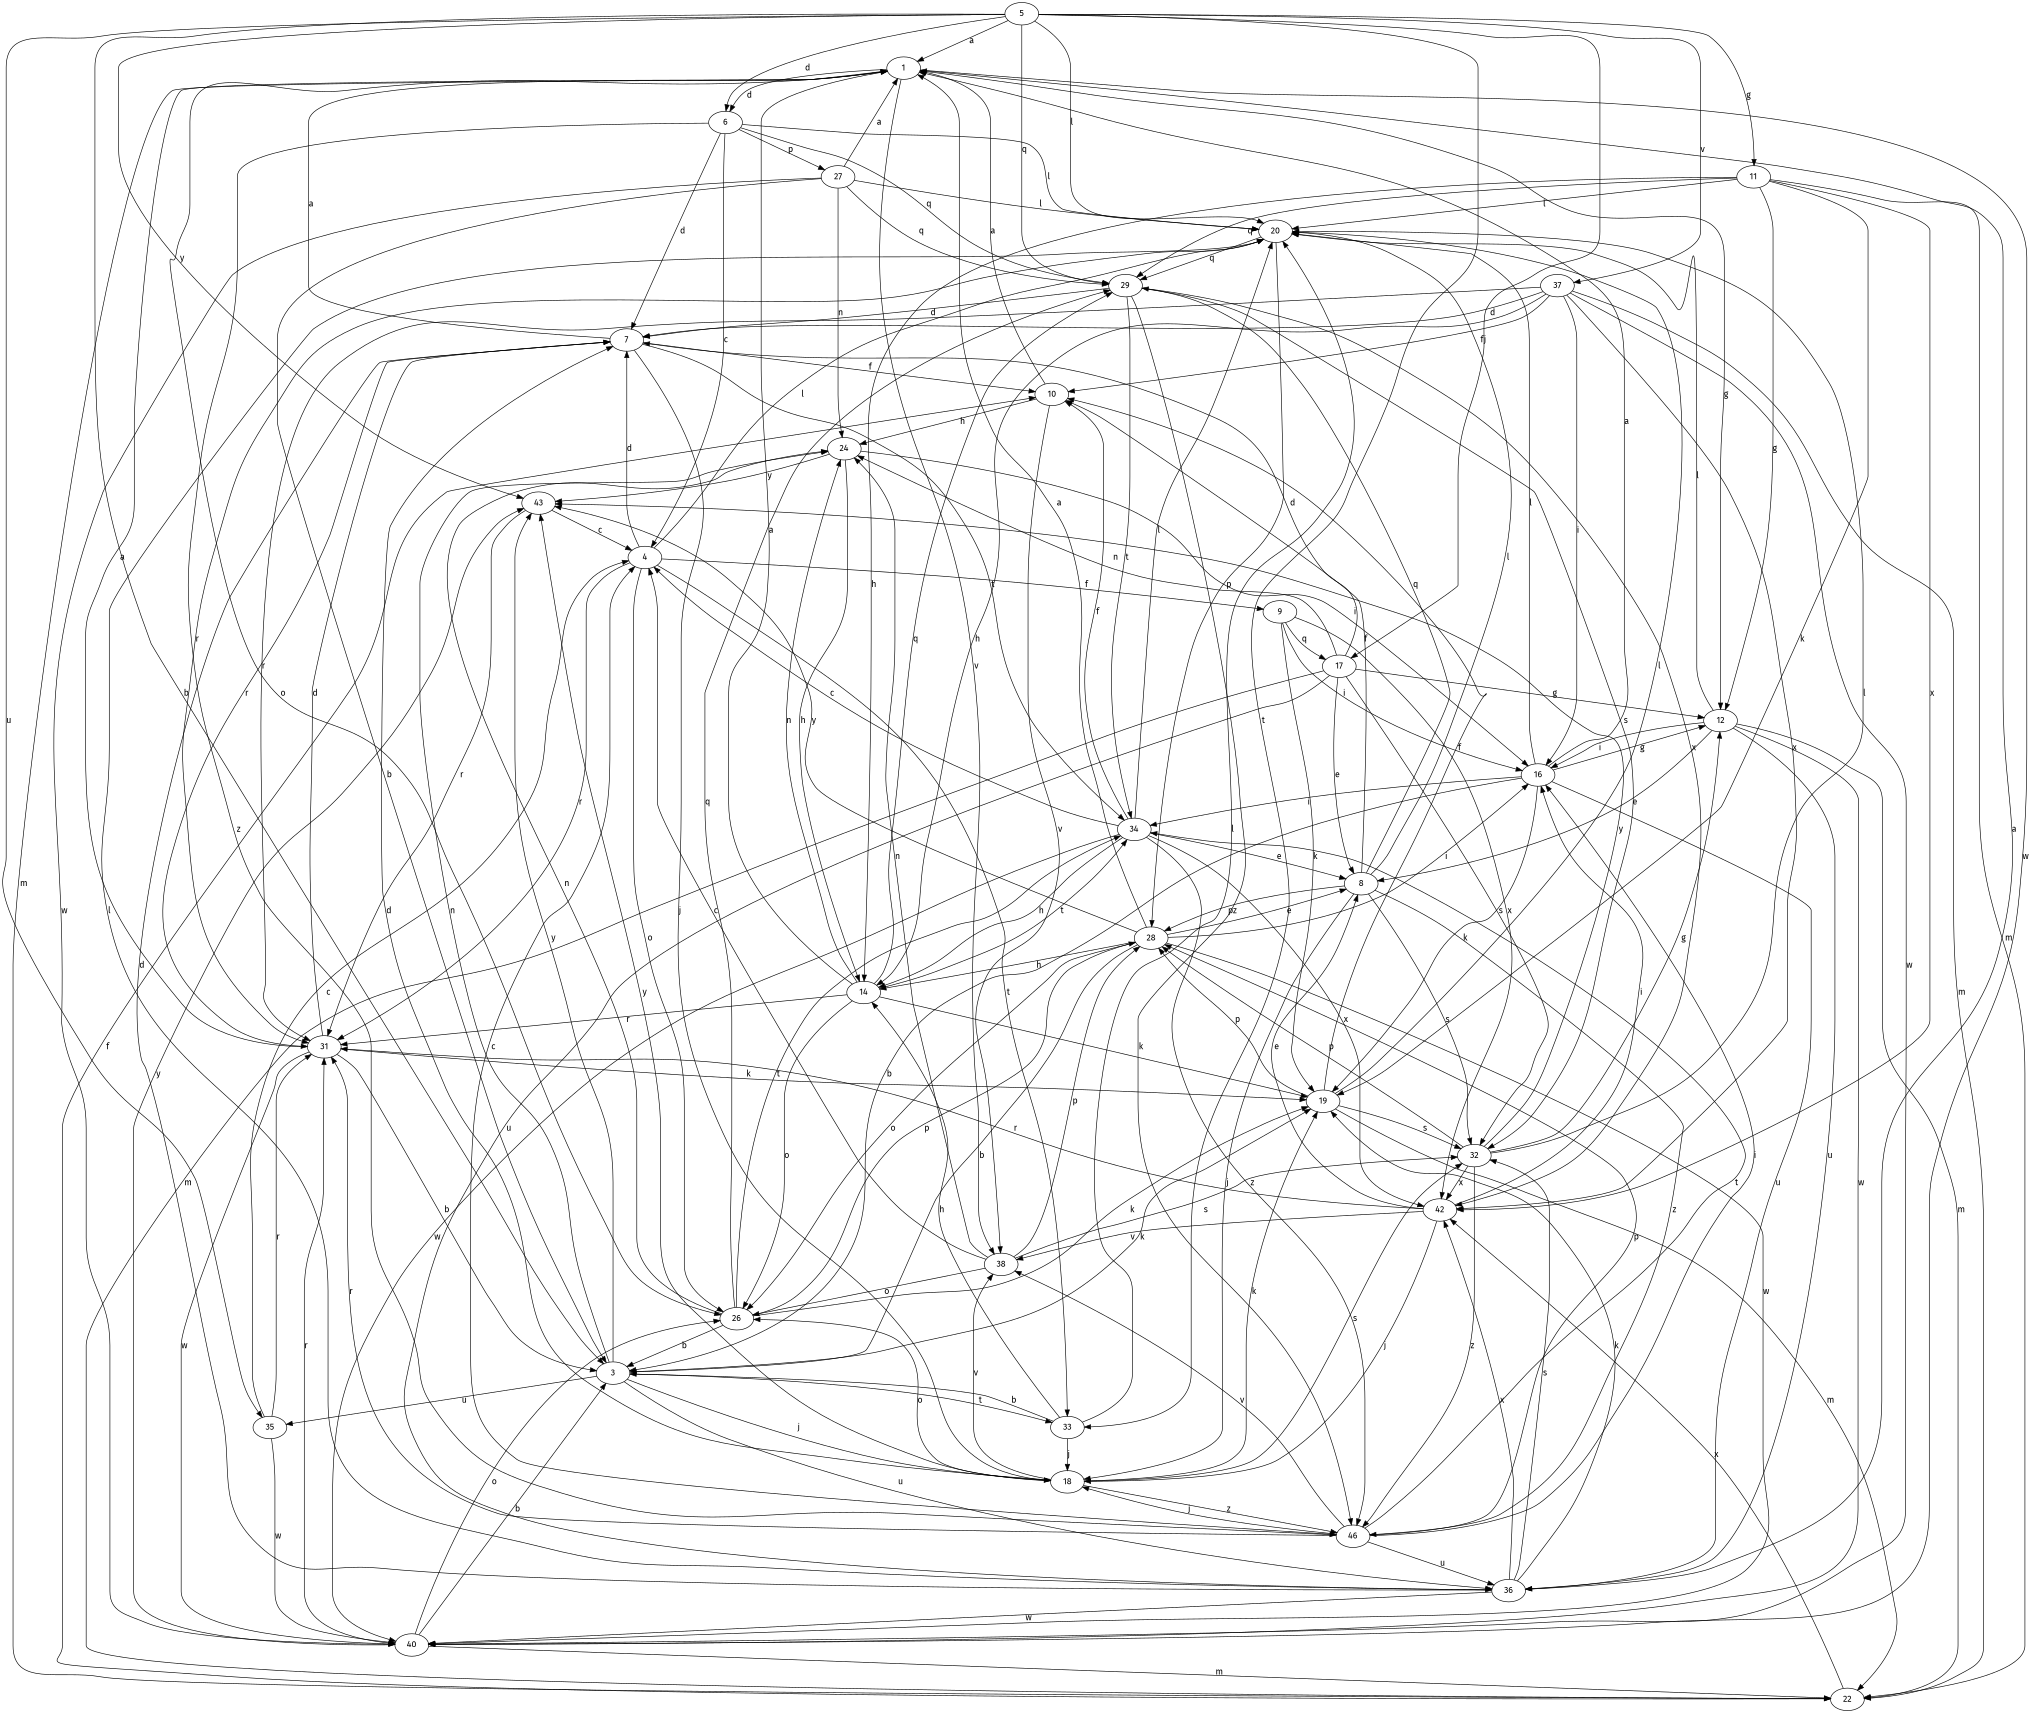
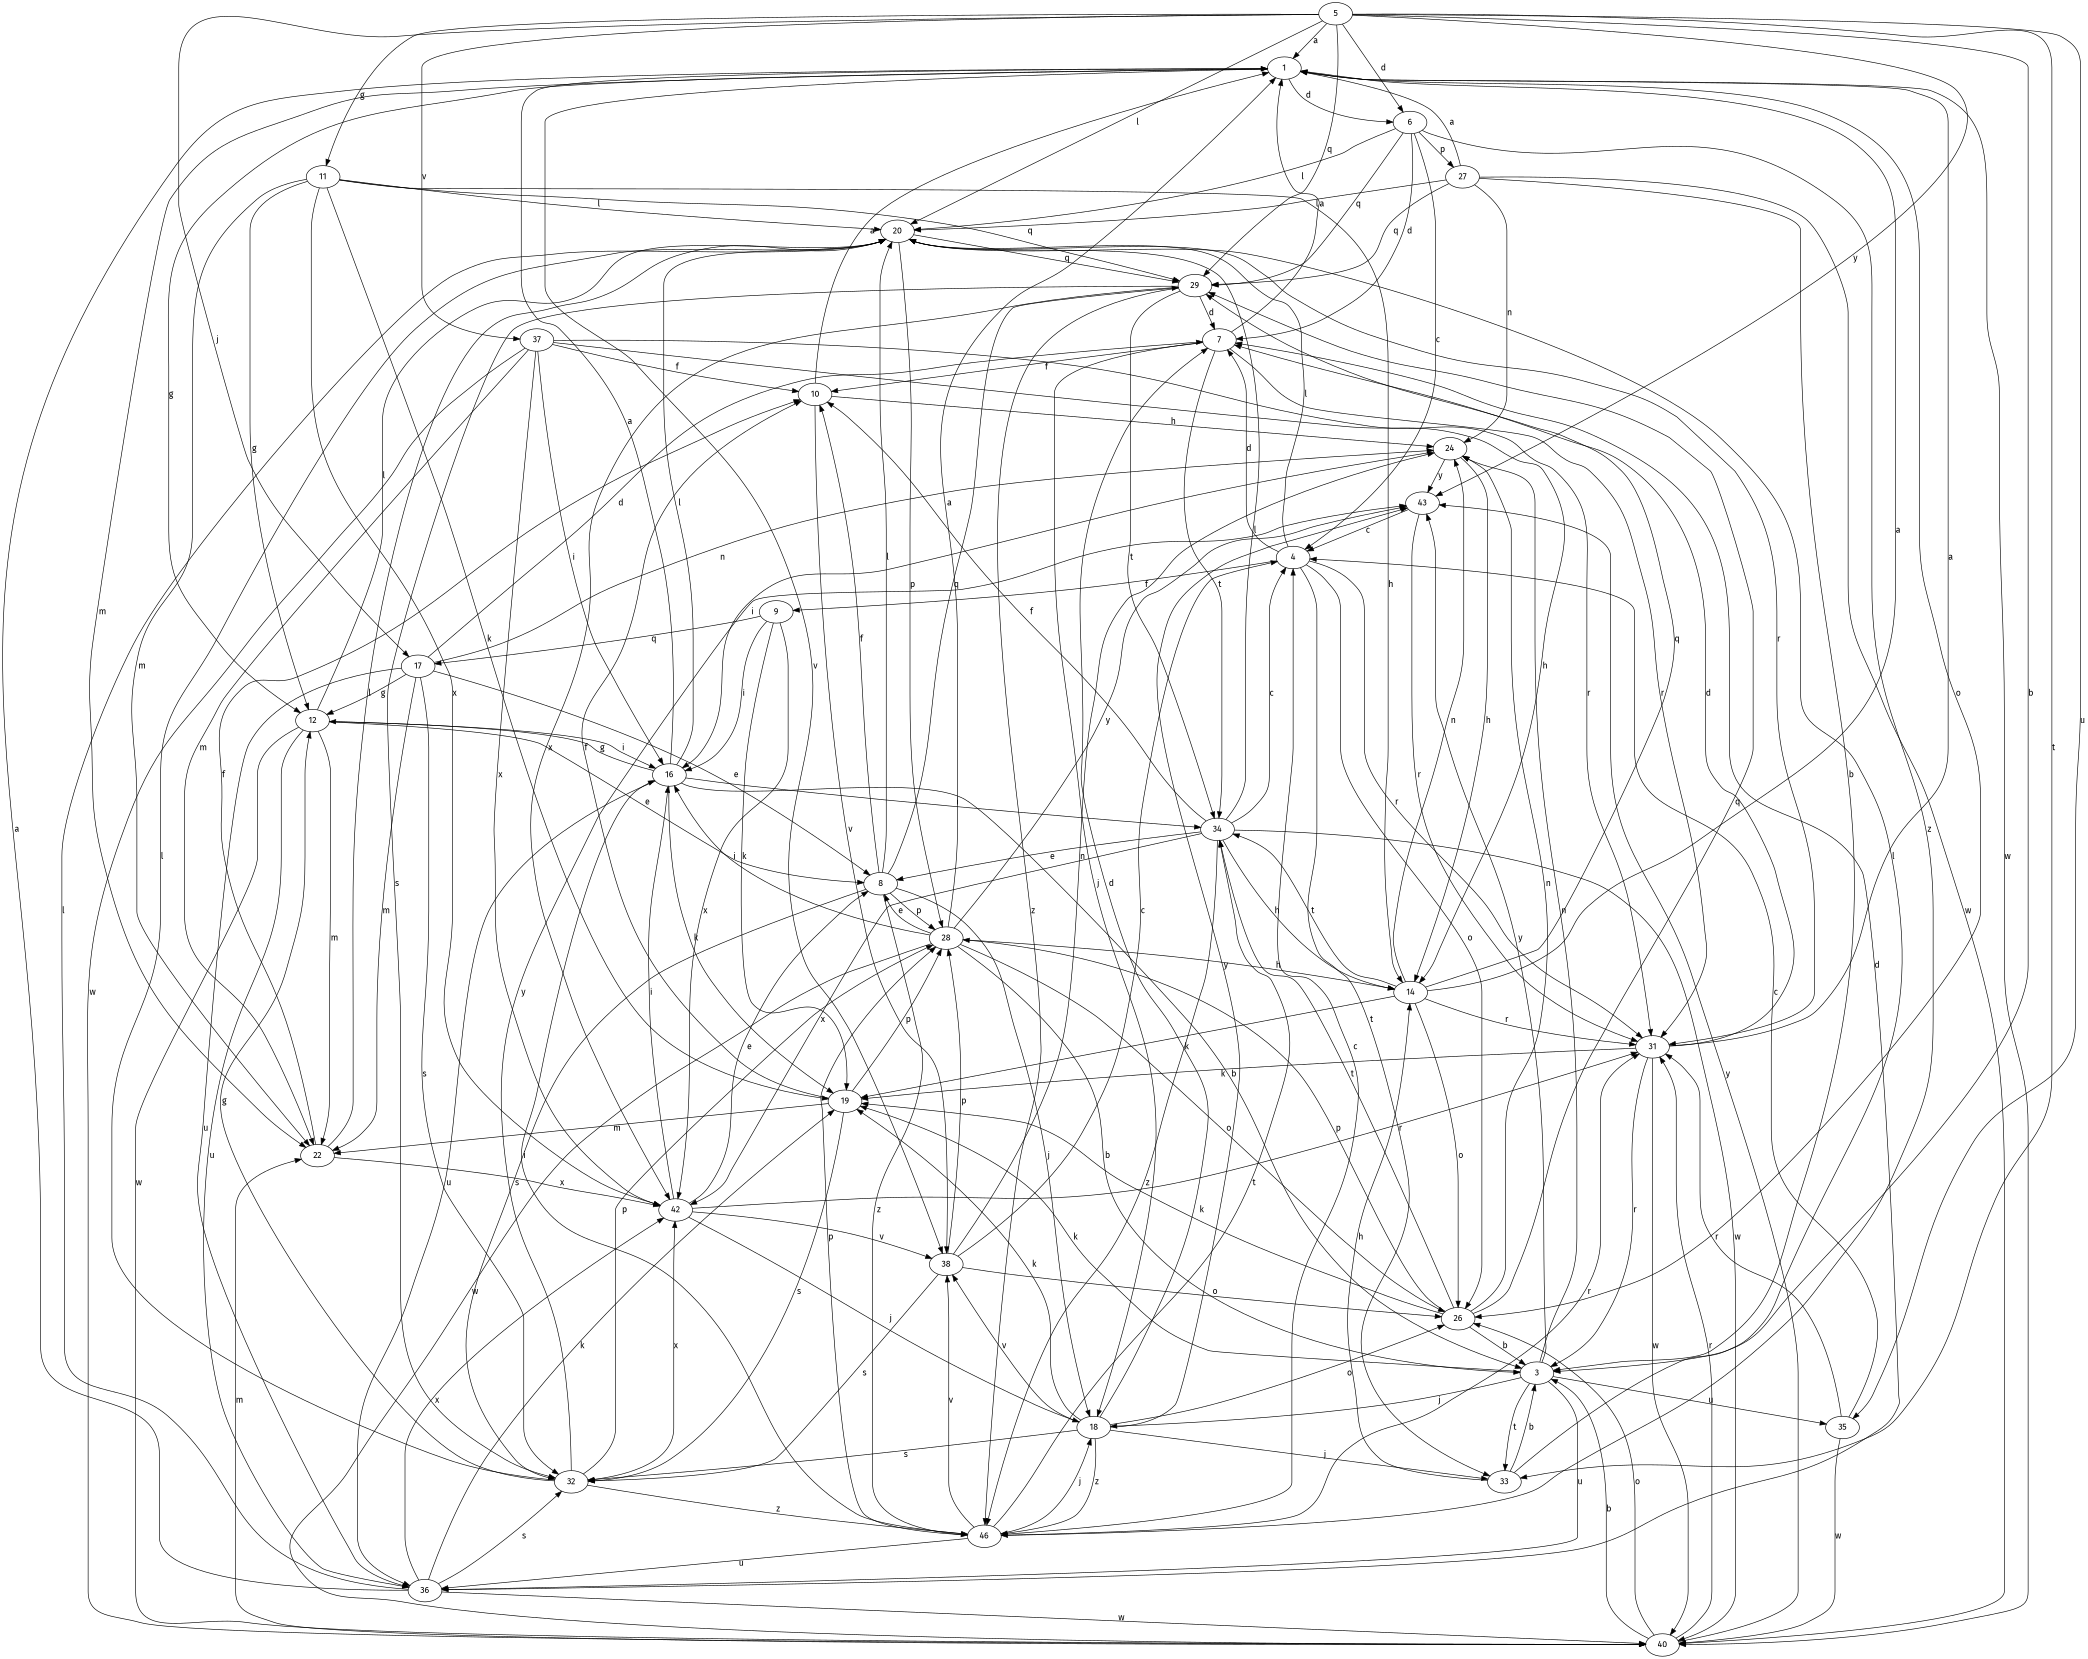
edge "37" -> "7": removed, label "d"
edge "19" -> "20": now "22" -> "20"
edge "31" -> "3": label "b" -> "r"
edge "33" -> "18": reversed
